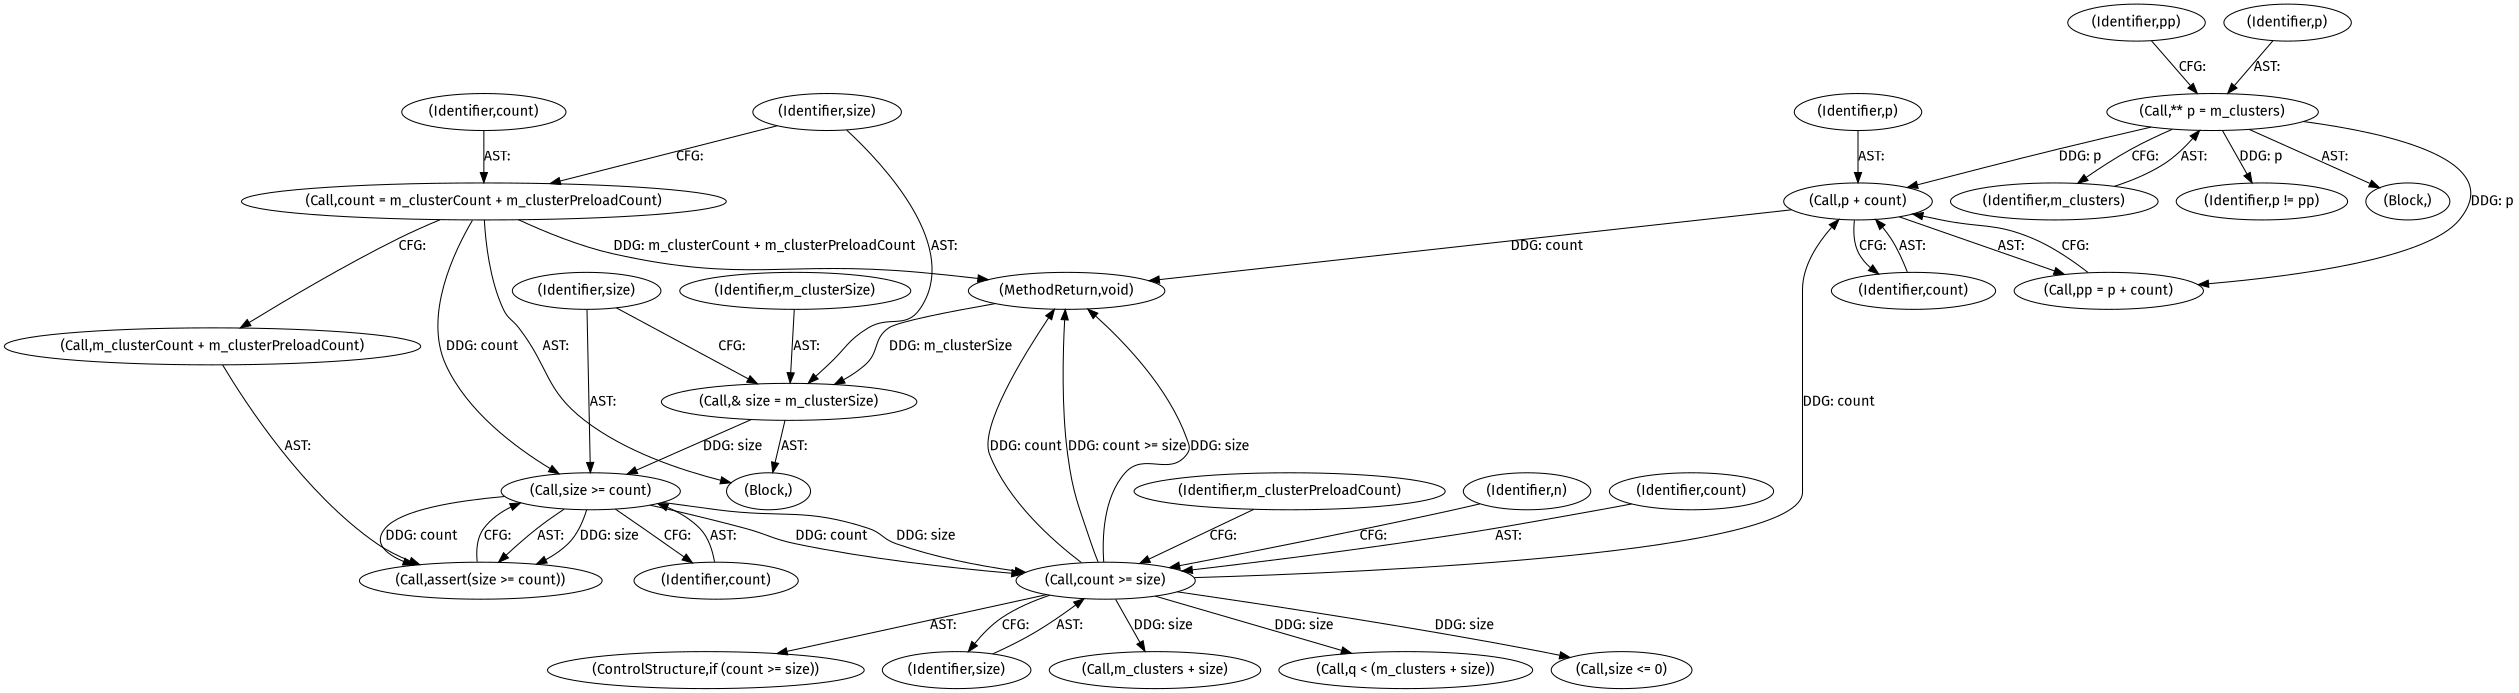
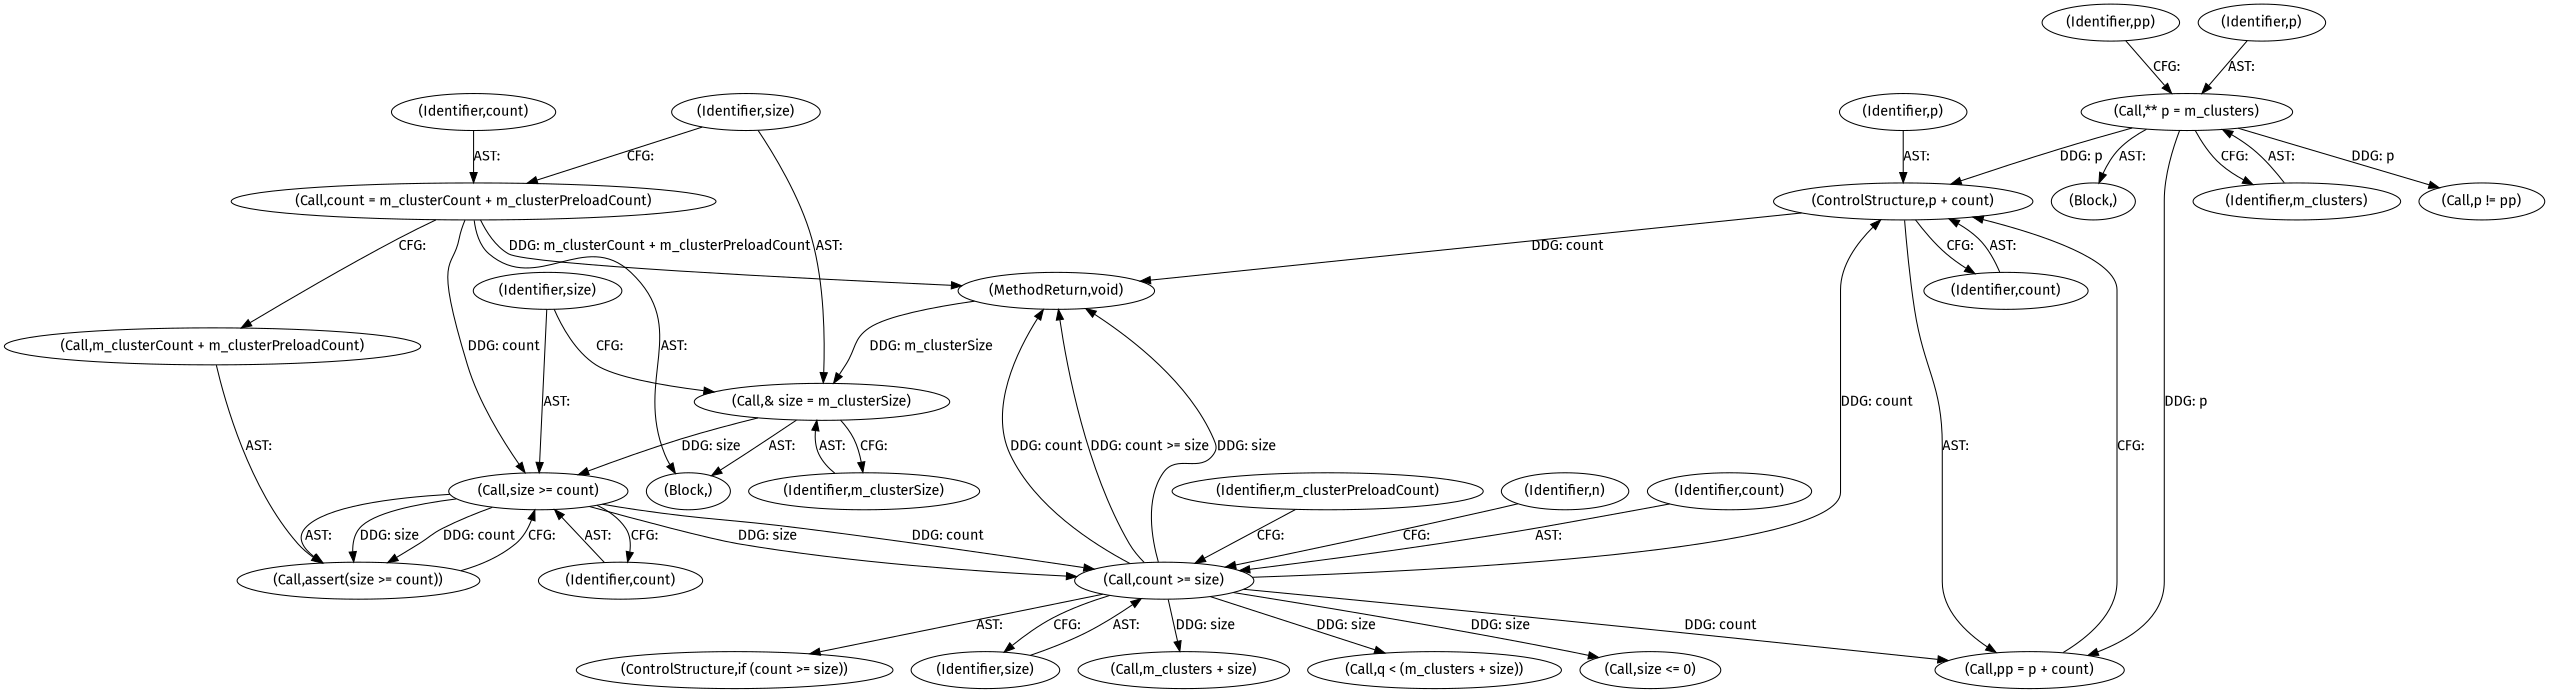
node "(Call,p + count)": label "(Call,p + count)" -> "(ControlStructure,p + count)"
node "(Identifier,p != pp)": label "(Identifier,p != pp)" -> "(Call,p != pp)"
edge "(Call,& size = m_clusterSize)" -> "(Identifier,m_clusterSize)": added, label "CFG:"
edge "(Call,count >= size)" -> "(Call,pp = p + count)": added, label "DDG: count"
